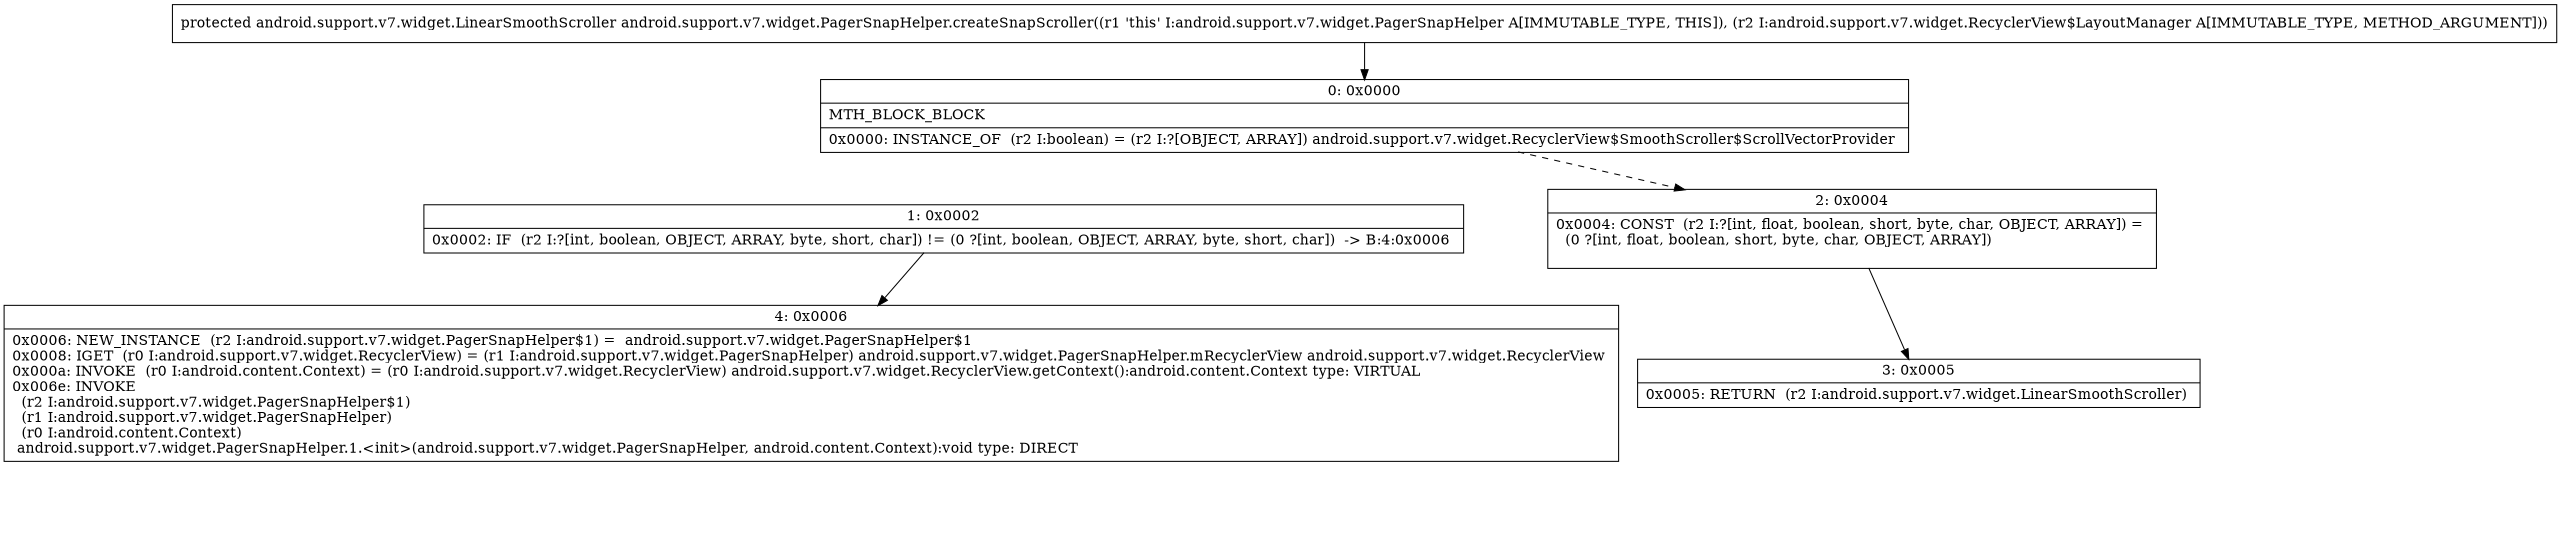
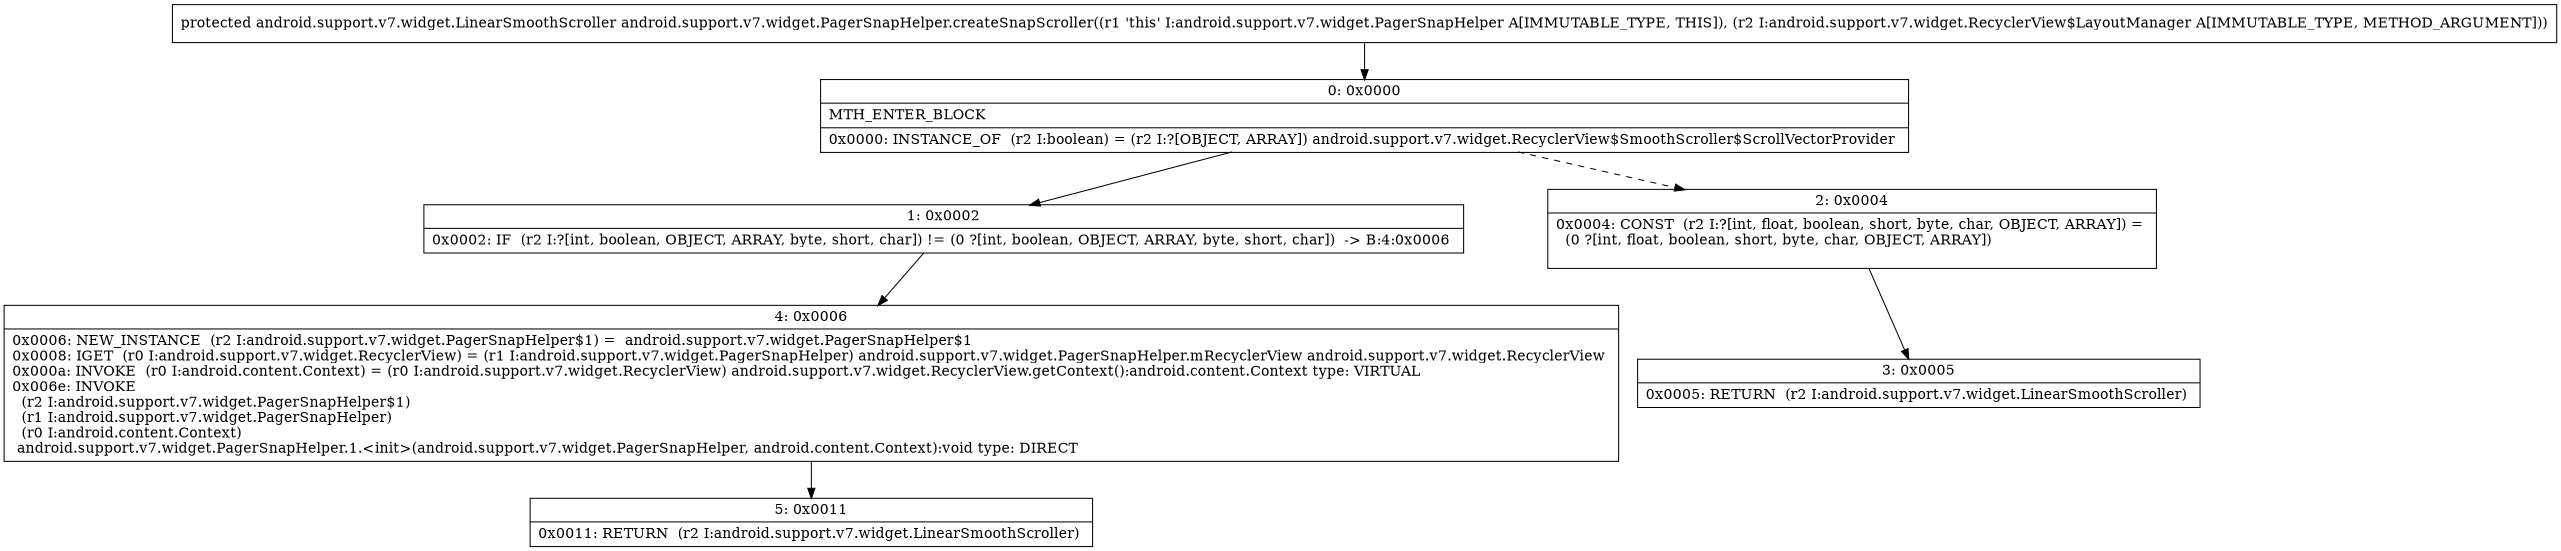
node "0: 0x0000": text "MTH_BLOCK_BLOCK" -> "MTH_ENTER_BLOCK"
edge "0: 0x0000" -> "1: 0x0002": added
node "5: 0x0011": added
